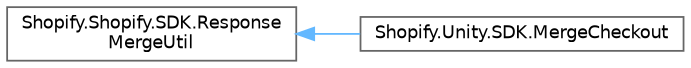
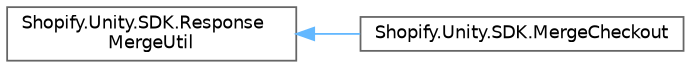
node "Shopify.Shopify.SDK.Response MergeUtil": label "Shopify.Shopify.SDK.Response MergeUtil" -> "Shopify.Unity.SDK.Response MergeUtil"
